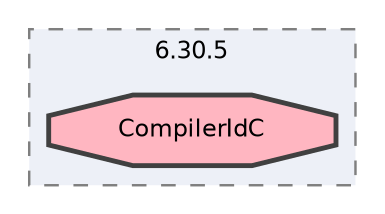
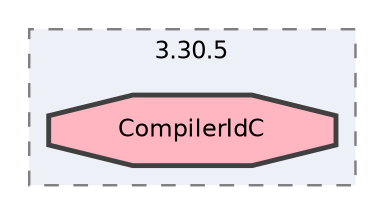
cluster "6.30.5": label "6.30.5" -> "3.30.5"
